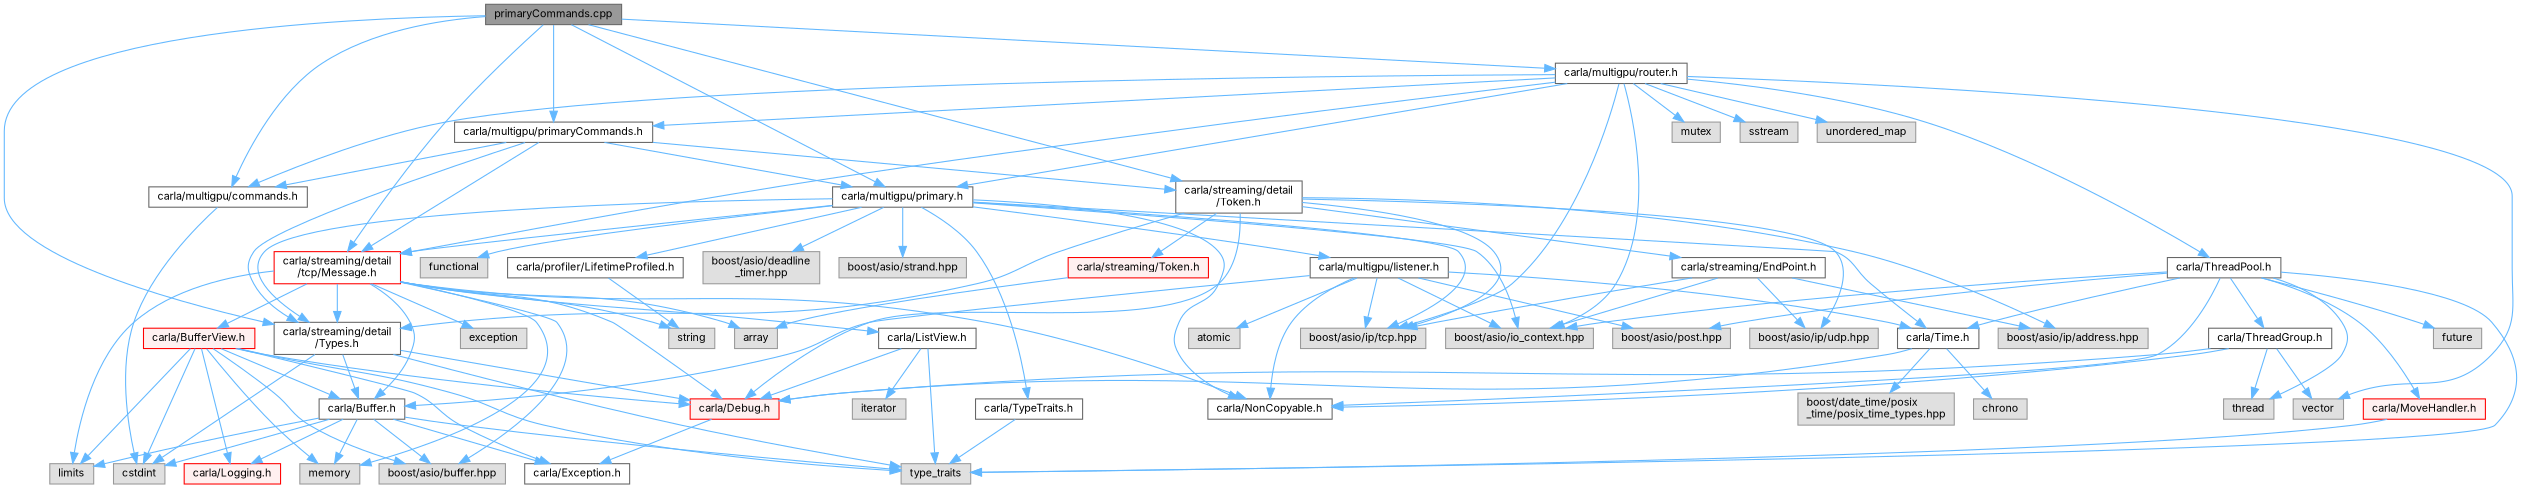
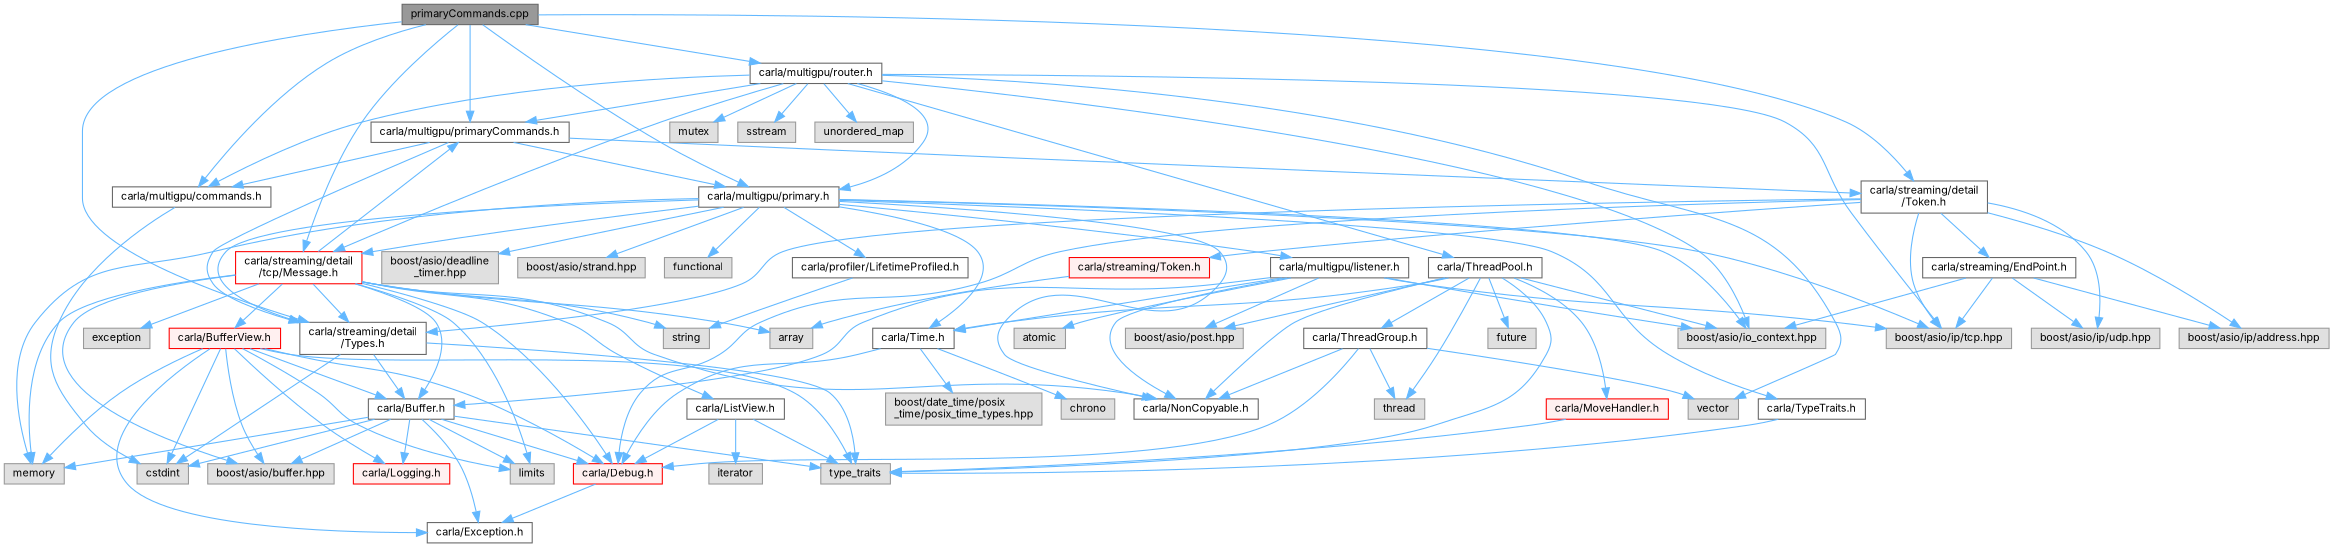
edge "carla/multigpu/primaryCommands.h" -> "carla/streaming/detail /tcp/Message.h": reversed
edge "carla/multigpu/primary.h" -> "memory": added
edge "carla/streaming/detail /Types.h" -> "carla/Debug.h": now "carla/Buffer.h" -> "carla/Debug.h"
